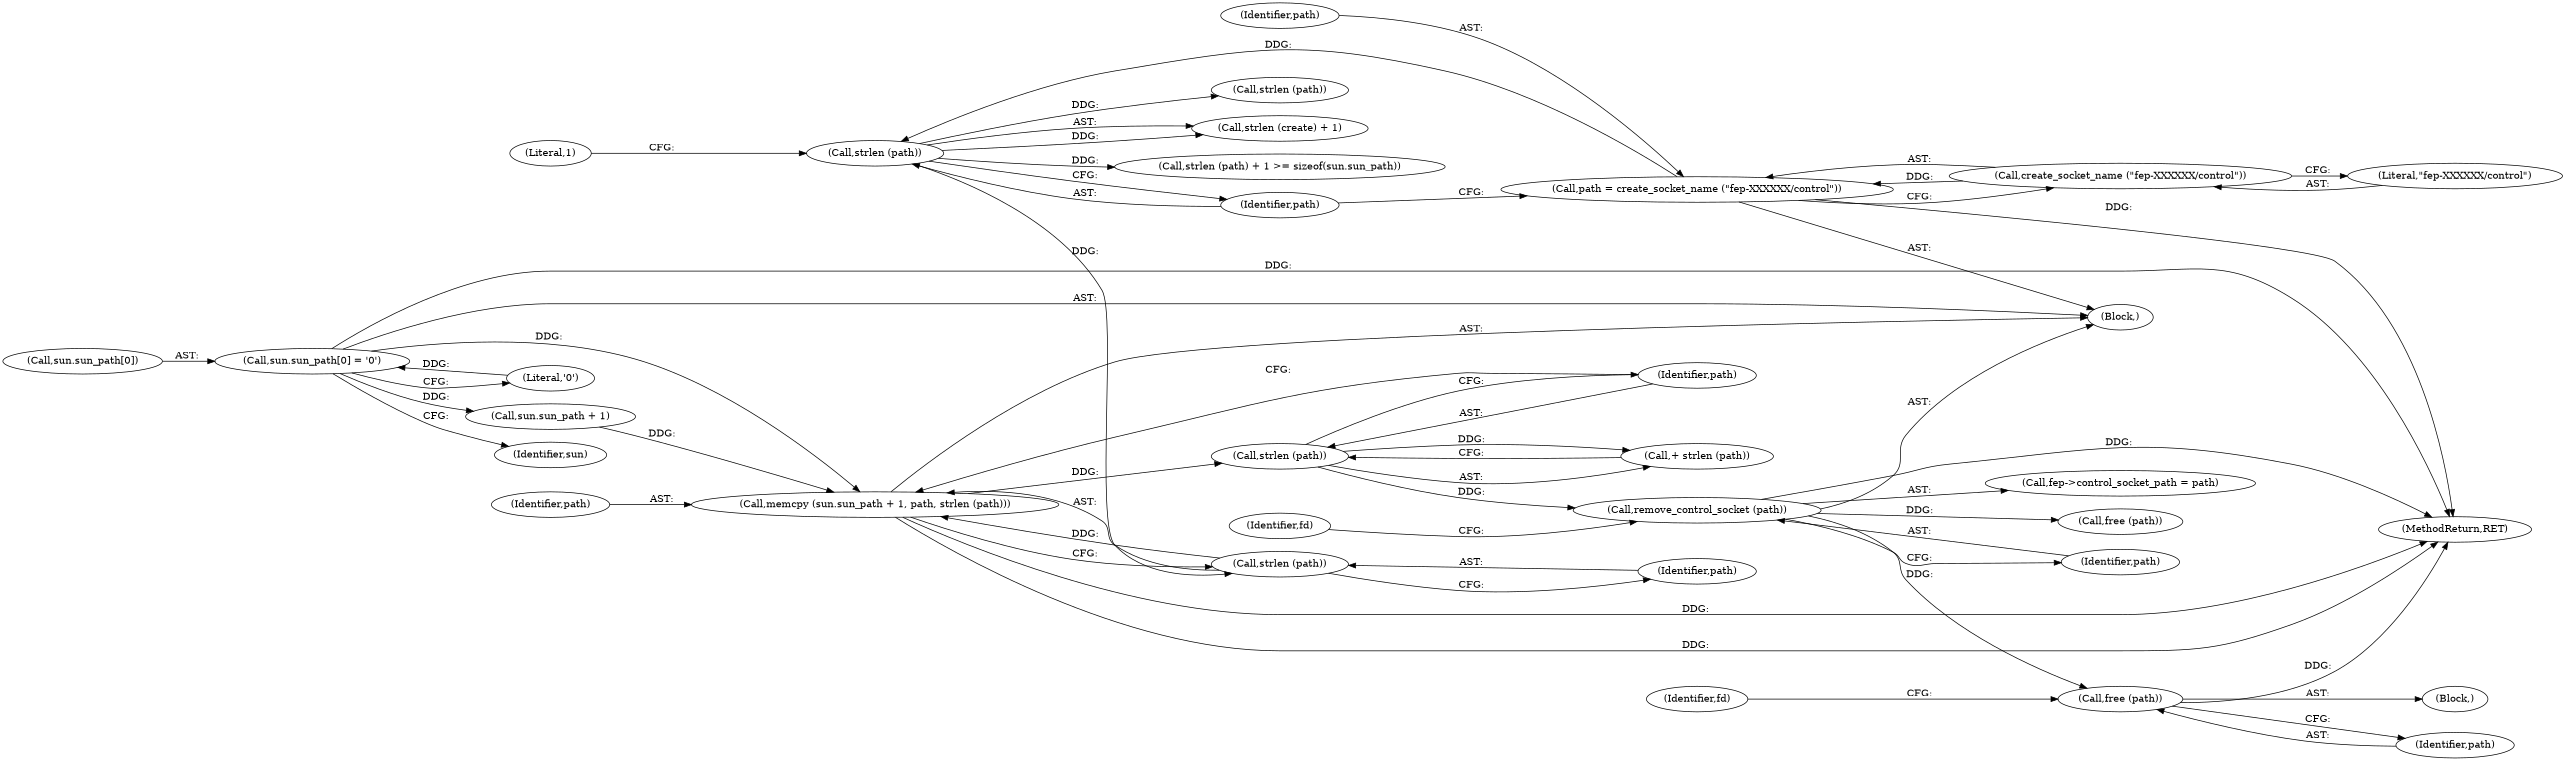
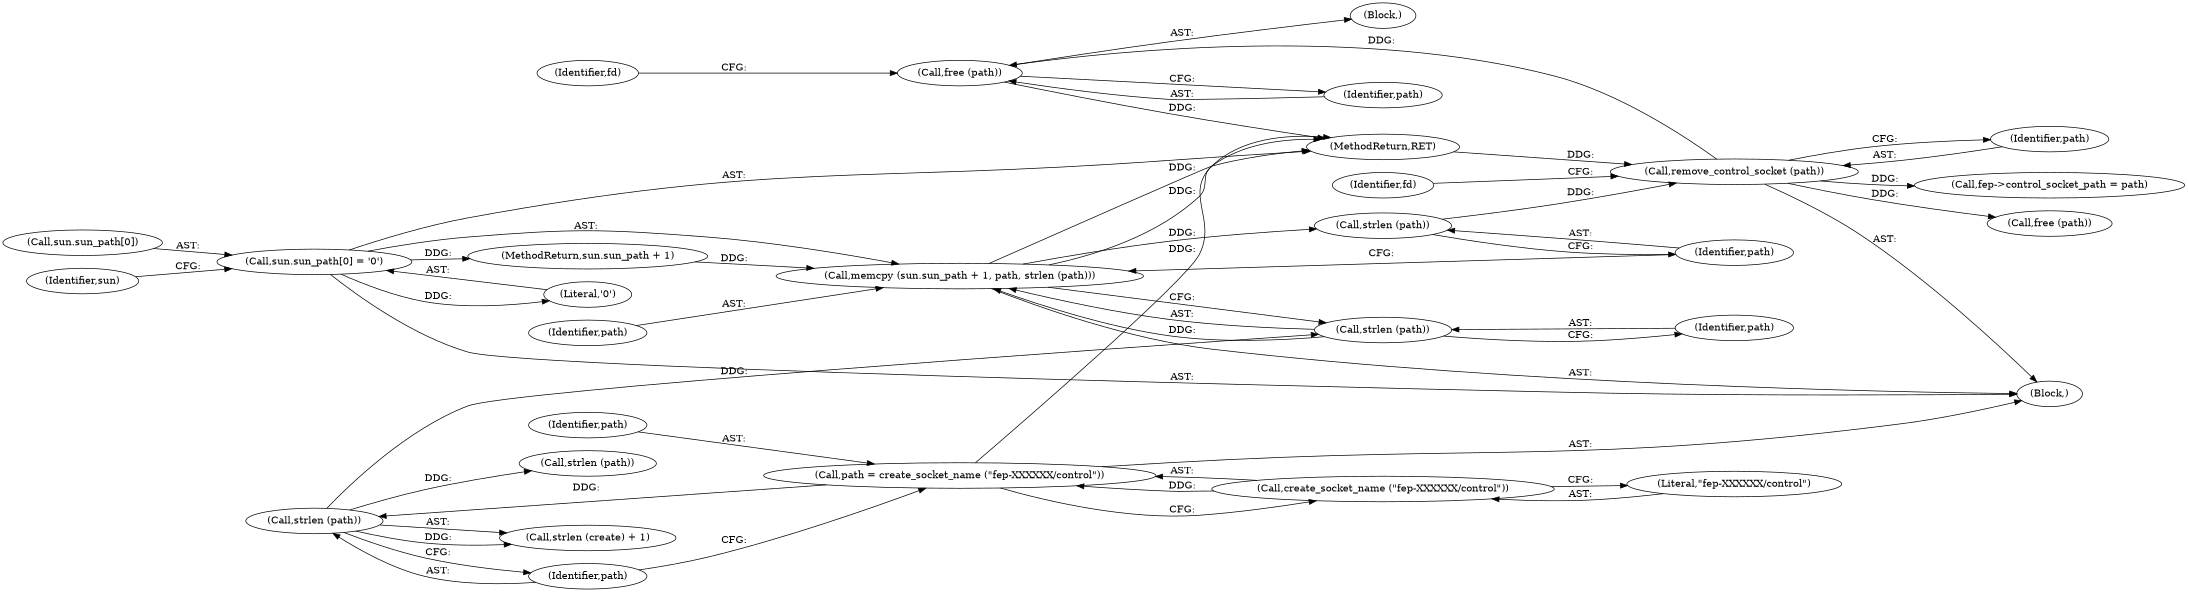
node "(Literal,1)": removed
node "(Call,strlen (path) + 1 >= sizeof(sun.sun_path))": removed
edge "(Call,sun.sun_path[0] = '0')" -> "(MethodReturn,RET)": label "DDG: " -> "AST: "
edge "(Call,sun.sun_path[0] = '0')" -> "(Call,memcpy (sun.sun_path + 1, path, strlen (path)))": label "DDG: " -> "AST: "
edge "(Literal,'0')" -> "(Call,sun.sun_path[0] = '0')": label "DDG: " -> "AST: "
edge "(Call,sun.sun_path[0] = '0')" -> "(Literal,'0')": label "CFG: " -> "DDG: "
node "(Call,sun.sun_path + 1)": label "(Call,sun.sun_path + 1)" -> "(MethodReturn,sun.sun_path + 1)"
edge "(Call,sun.sun_path[0] = '0')" -> "(Identifier,sun)": reversed
edge "(Call,remove_control_socket (path))" -> "(MethodReturn,RET)": reversed
node "(Call,+ strlen (path))": removed
edge "(Call,remove_control_socket (path))" -> "(Call,fep->control_socket_path = path)": label "AST: " -> "DDG: "
